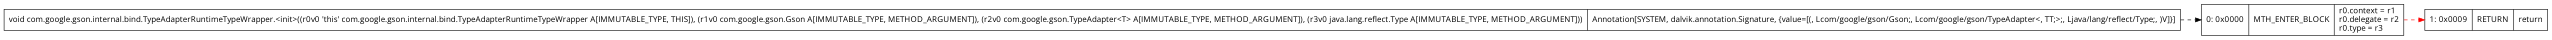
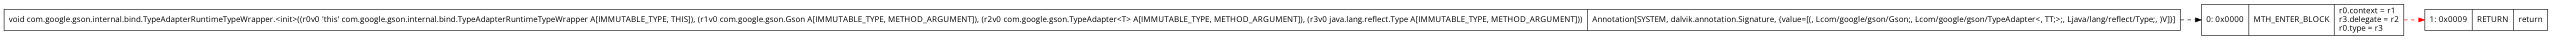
node "0: 0x0000": text "r0.delegate = r2" -> "r3.delegate = r2"
